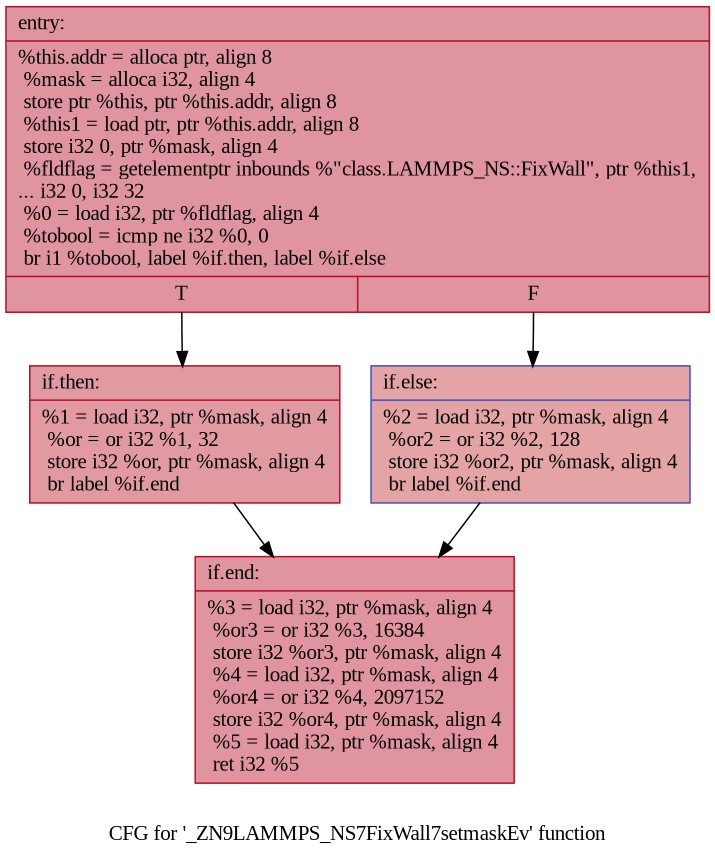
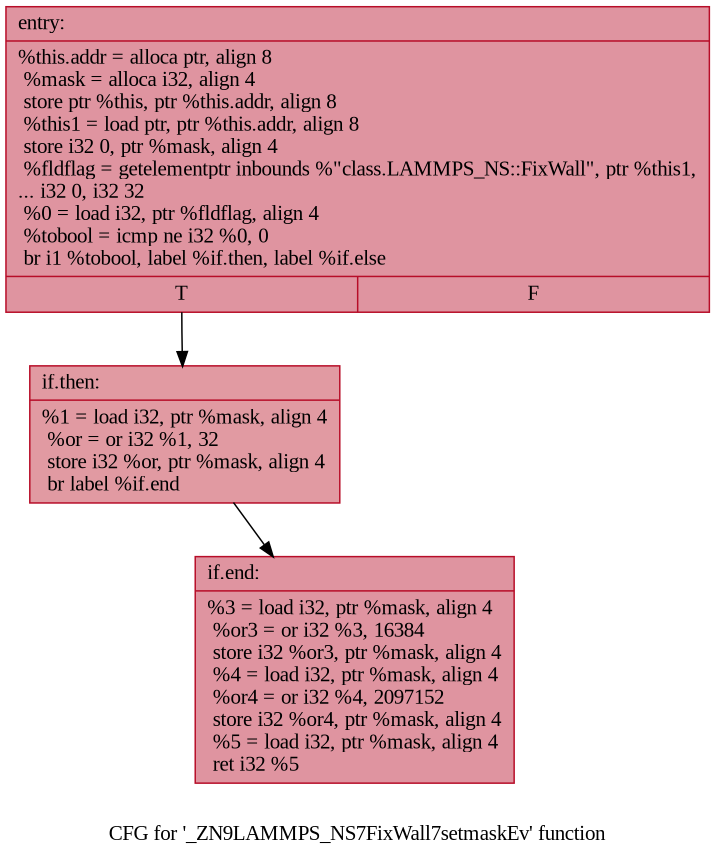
node "if.else:": removed
